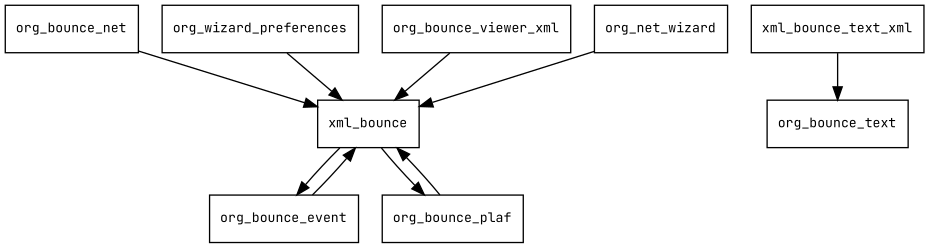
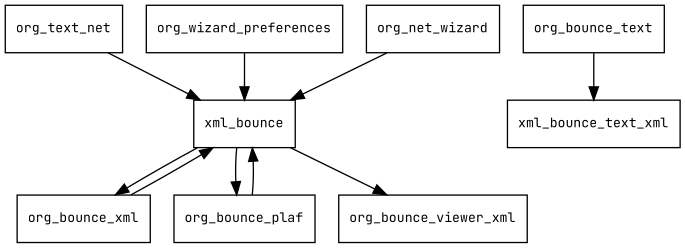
node "org_bounce_net": label "org_bounce_net" -> "org_text_net"
edge "xml_bounce_text_xml" -> "org_bounce_text": reversed
edge "org_bounce_viewer_xml" -> "xml_bounce": reversed
node "org_bounce_event": label "org_bounce_event" -> "org_bounce_xml"
